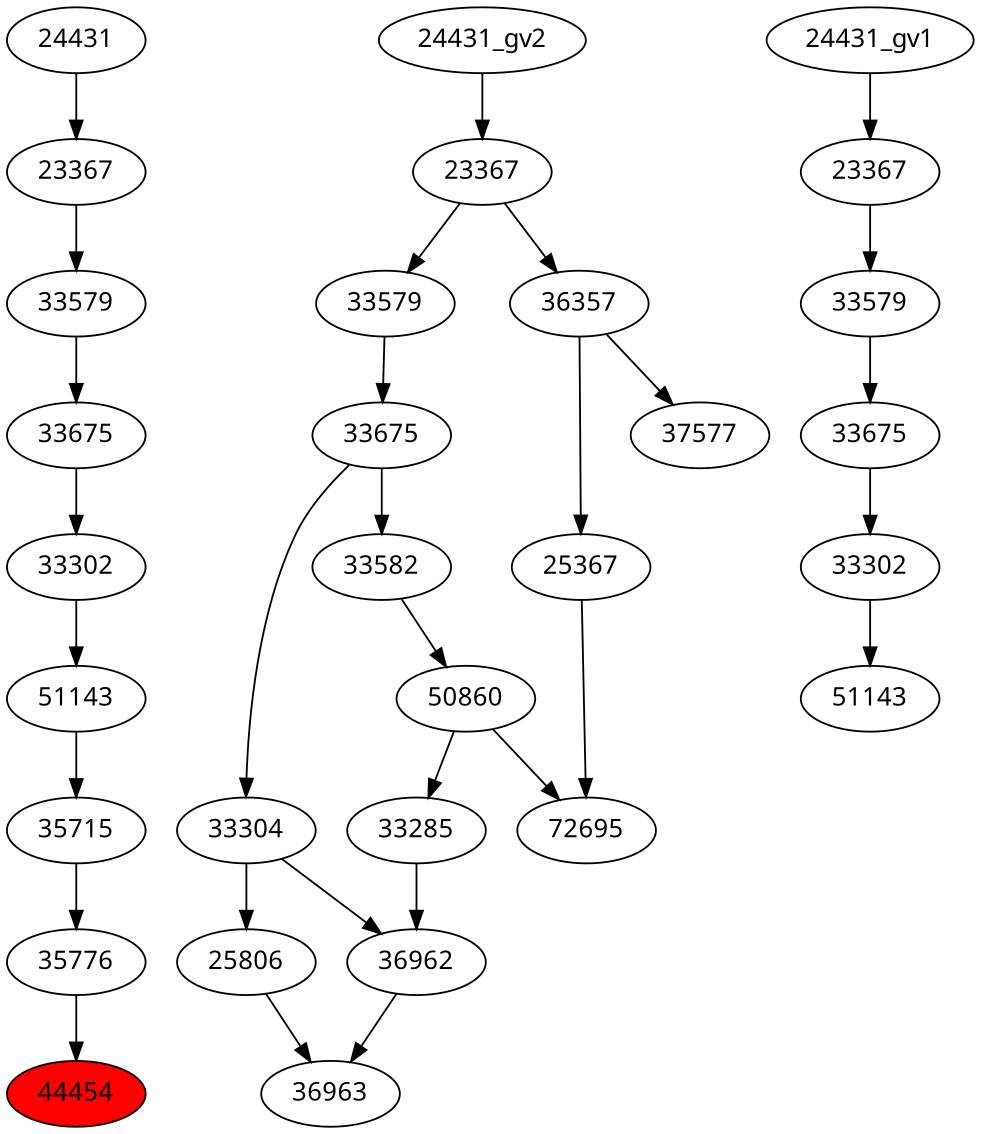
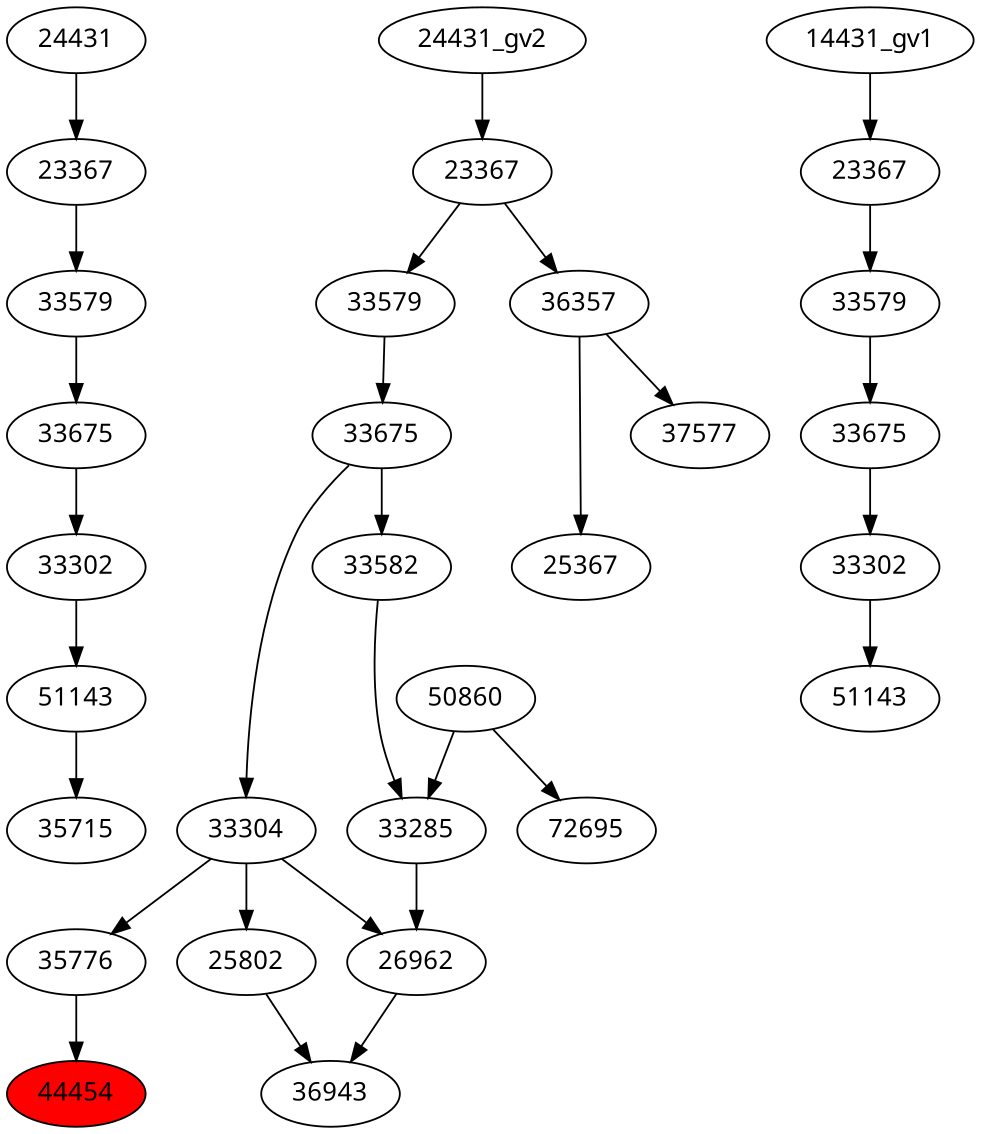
node "24431_gv1": label "24431_gv1" -> "14431_gv1"
edge "33582" -> "50860": now "33582" -> "33285"
edge "25367" -> "72695": removed
edge "35715" -> "35776": now "33304" -> "35776"
node "25806": label "25806" -> "25802"
node "36962": label "36962" -> "26962"
node "36963": label "36963" -> "36943"
